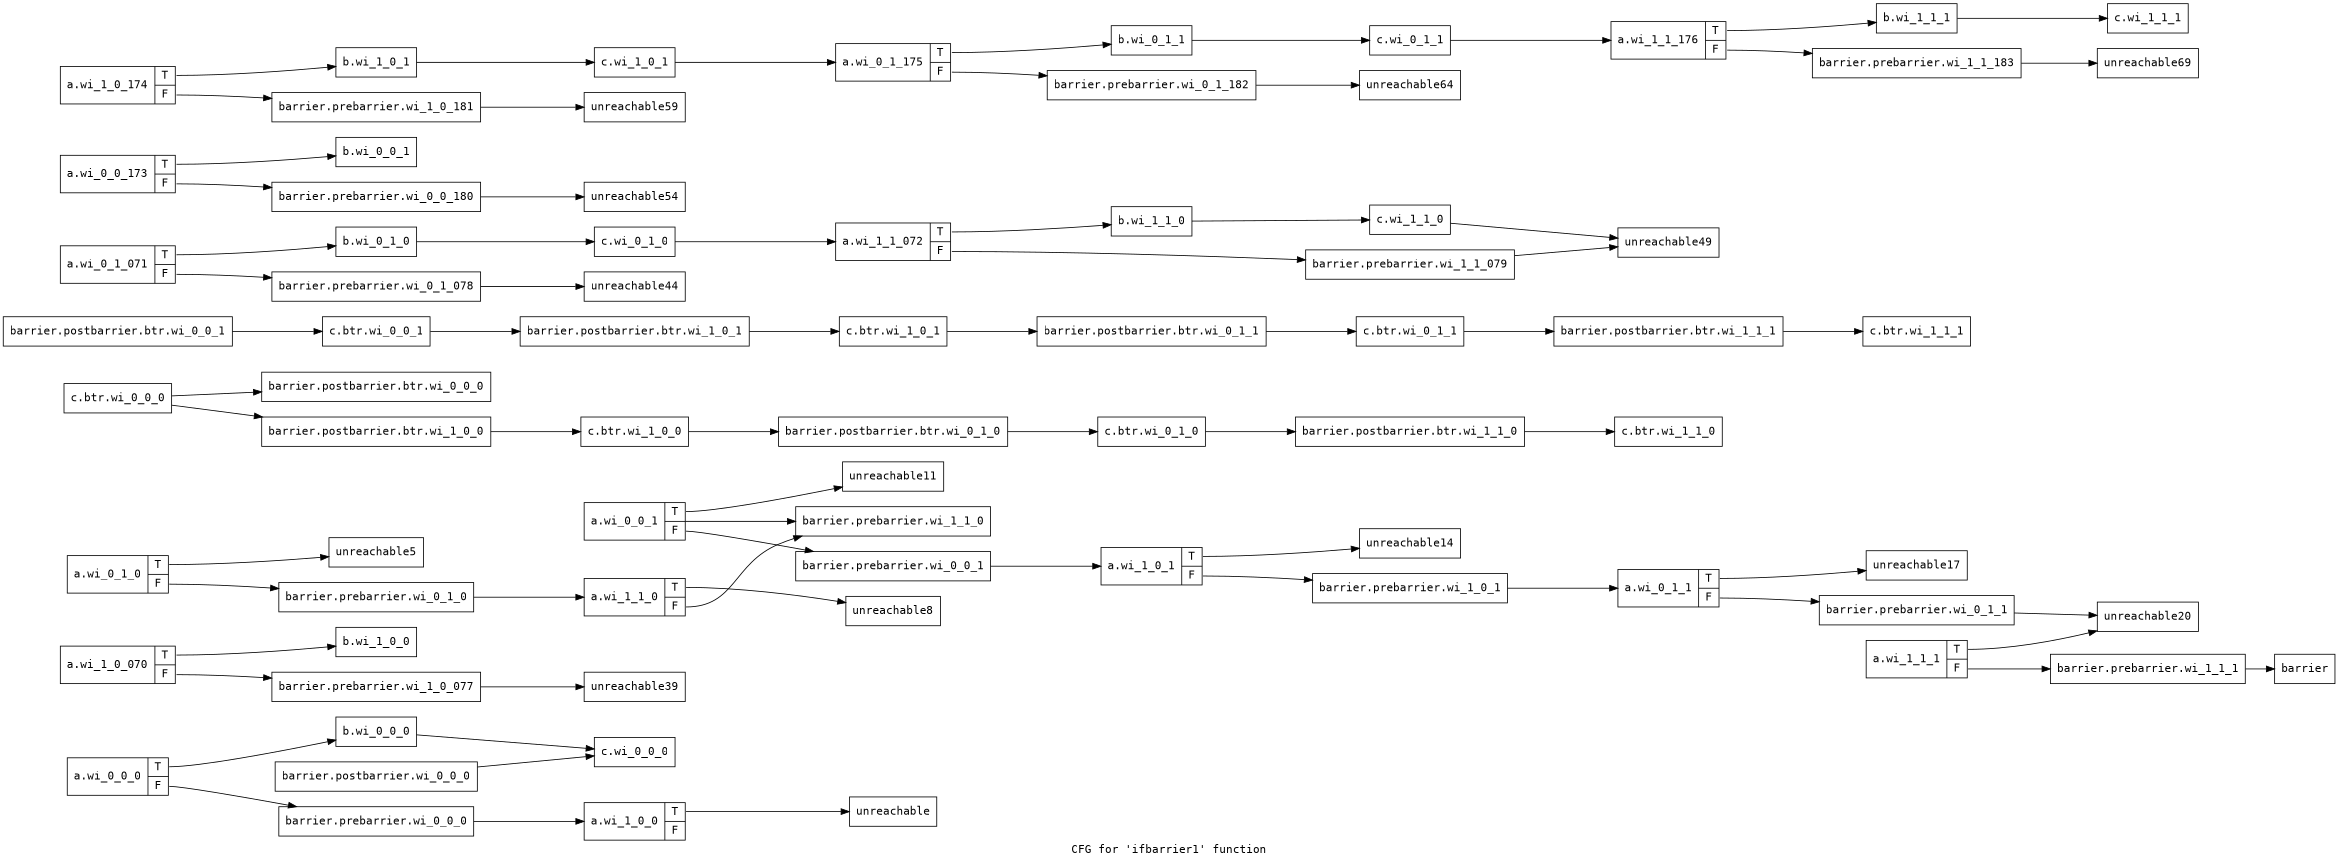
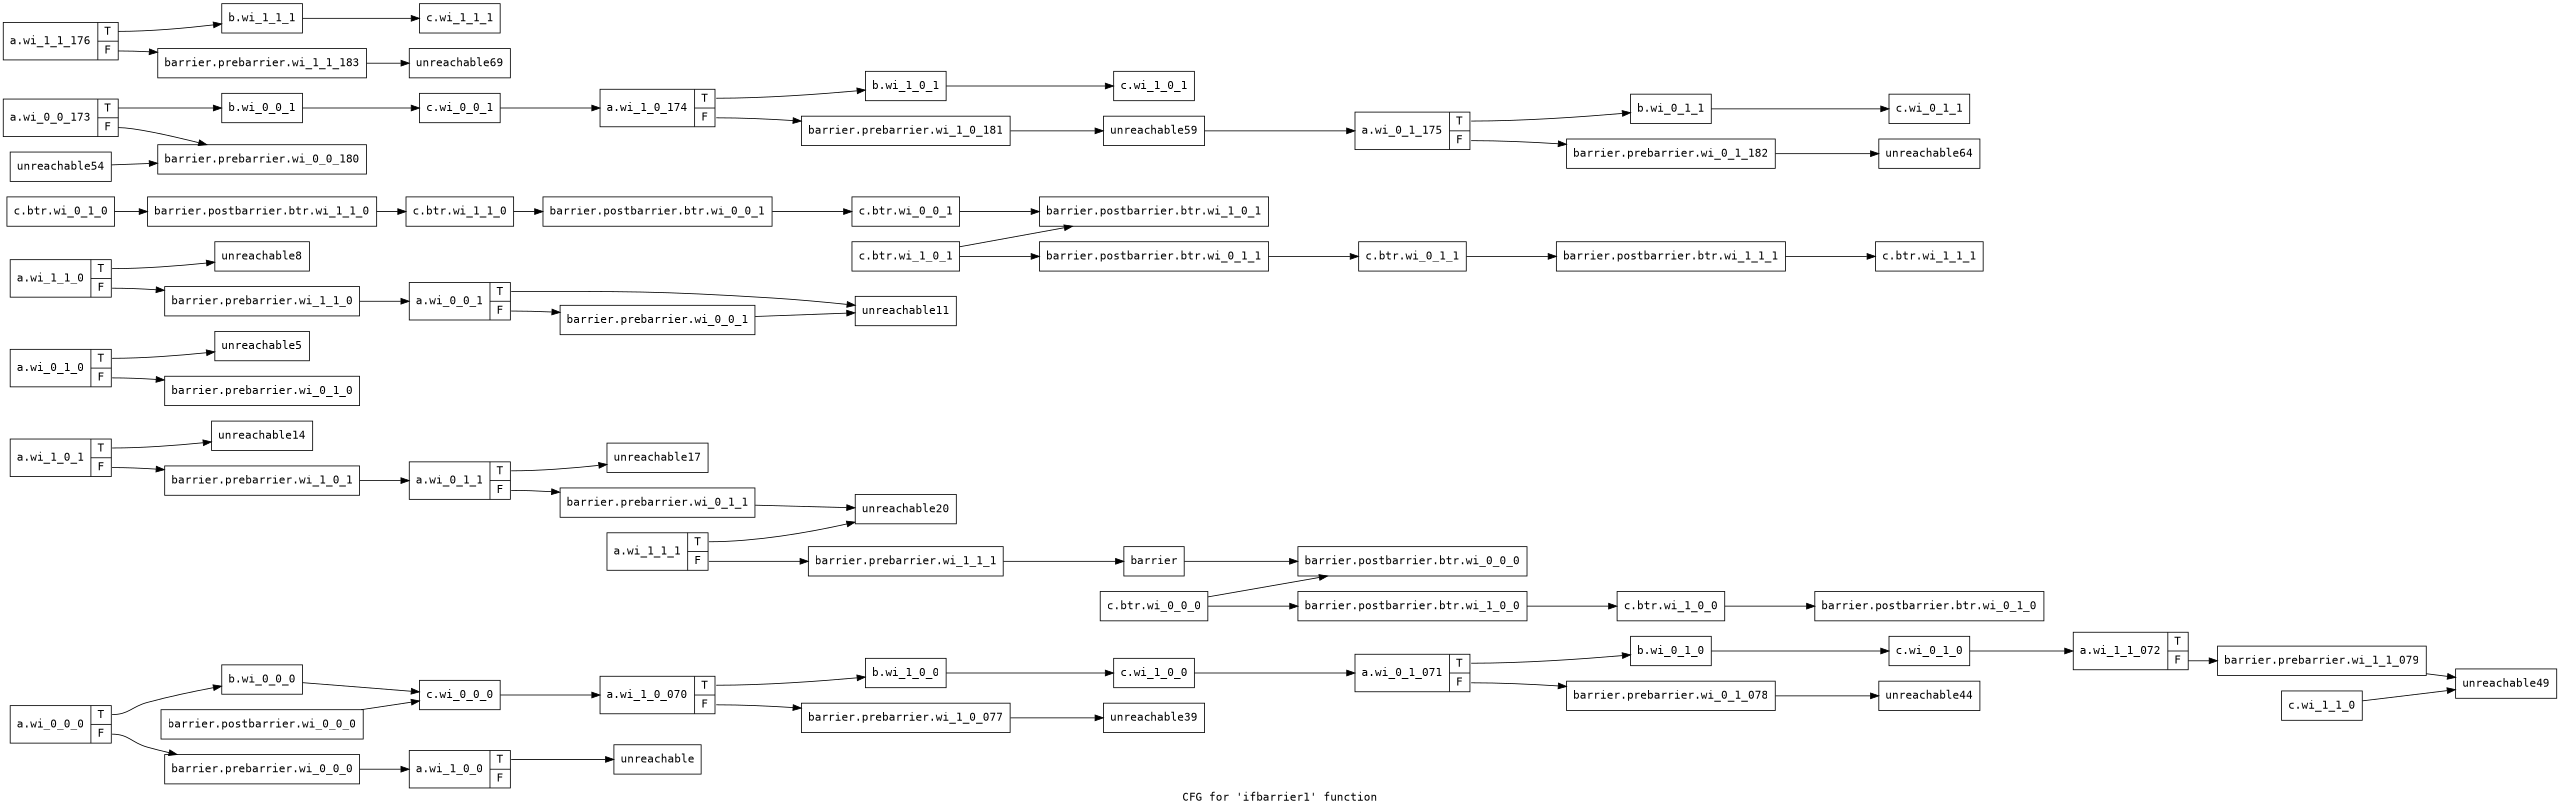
edge "c.wi_0_1_1" -> "a.wi_1_1_176": removed
edge "c.wi_1_0_1" -> "a.wi_0_1_175": now "unreachable59" -> "a.wi_0_1_175"
node "c.wi_0_0_1": added
edge "barrier.prebarrier.wi_0_0_180" -> "unreachable54": reversed
edge "c.btr.wi_1_1_0" -> "barrier.postbarrier.btr.wi_0_0_1": added
node "b.wi_1_1_0": removed
edge "barrier.postbarrier.btr.wi_1_0_1" -> "c.btr.wi_1_0_1": reversed
edge "barrier.postbarrier.btr.wi_0_1_0" -> "c.btr.wi_0_1_0": removed
edge "a.wi_0_0_1" -> "barrier.prebarrier.wi_1_1_0": reversed
edge "barrier" -> "barrier.postbarrier.btr.wi_0_0_0": added
edge "barrier.prebarrier.wi_0_0_1" -> "a.wi_1_0_1": now "barrier.prebarrier.wi_0_0_1" -> "unreachable11"
edge "barrier.prebarrier.wi_0_1_0" -> "a.wi_1_1_0": removed
node "c.wi_1_0_0": added
edge "c.wi_0_0_0" -> "a.wi_1_0_070": added
